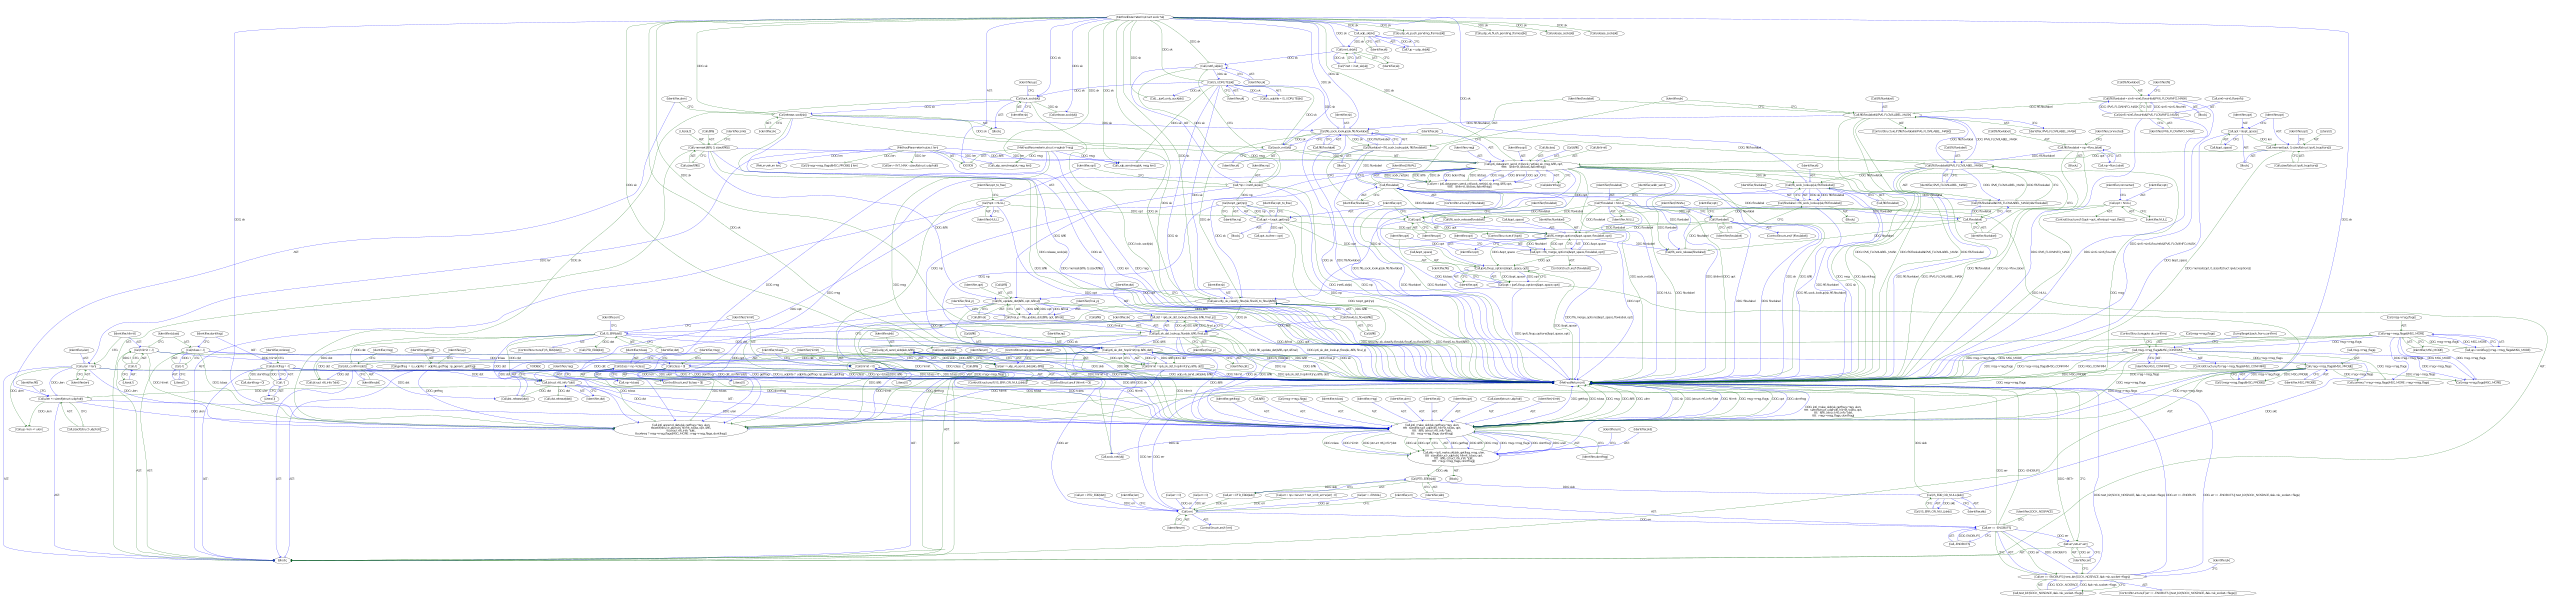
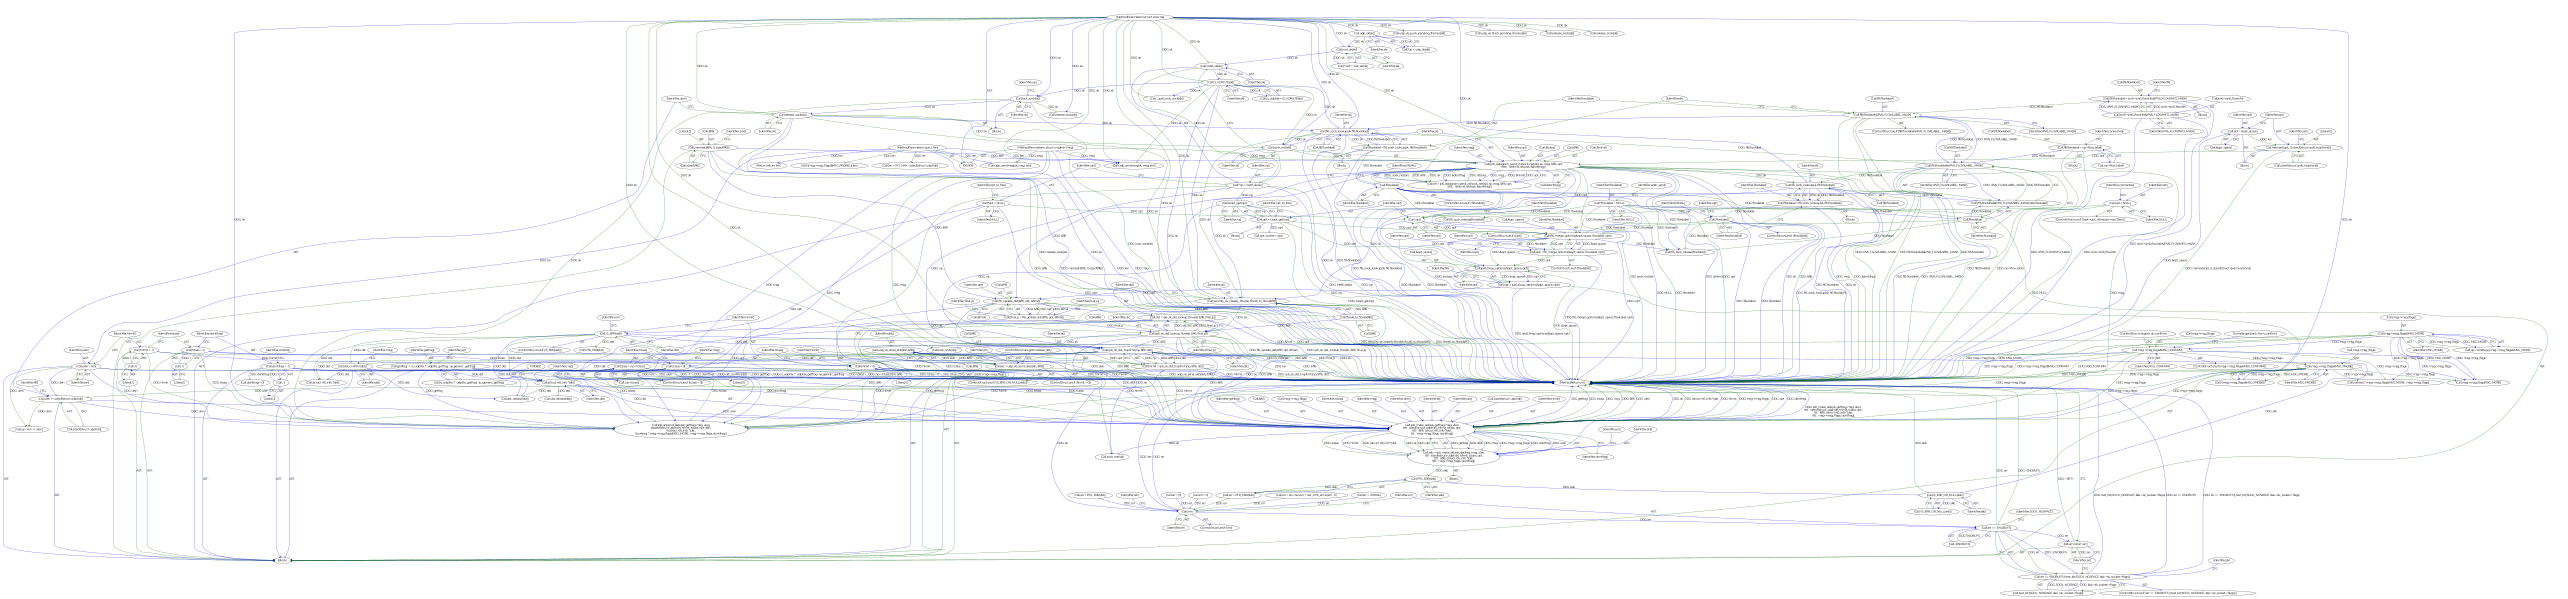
edge "(MethodParameterIn,struct sock *sk)" -> "(Call,udp_v6_flush_pending_frames(sk))": color darkgreen -> blue
edge "(Call,is_udplite = IS_UDPLITE(sk))" -> "(Call,IS_UDPLITE(sk))": added, label "CFG:"
node "(Call,is_udplite ?  udplite_getfrag : ip_generic_getfrag)": added
